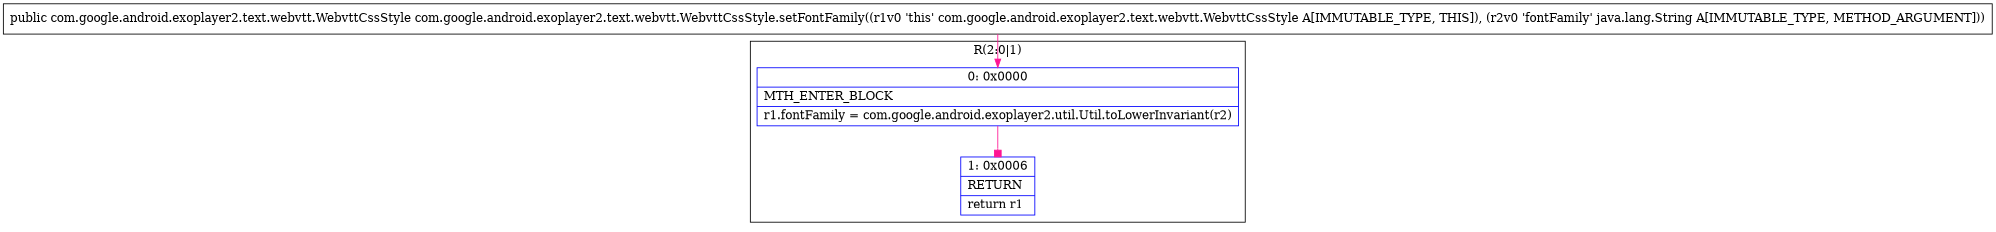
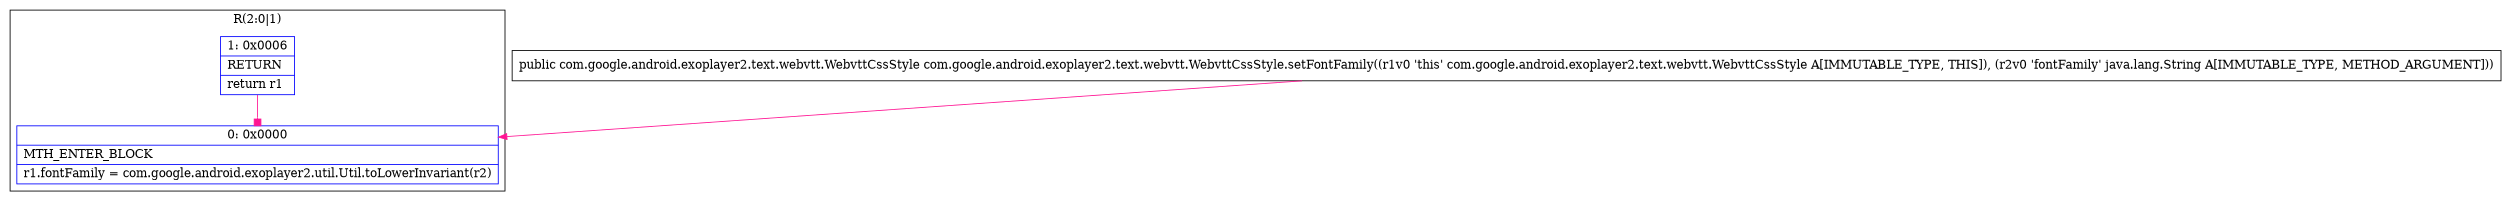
edge "0: 0x0000" -> "1: 0x0006": reversed
